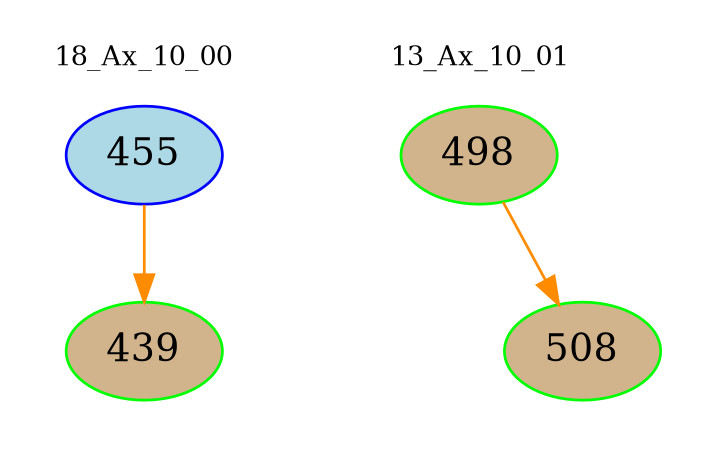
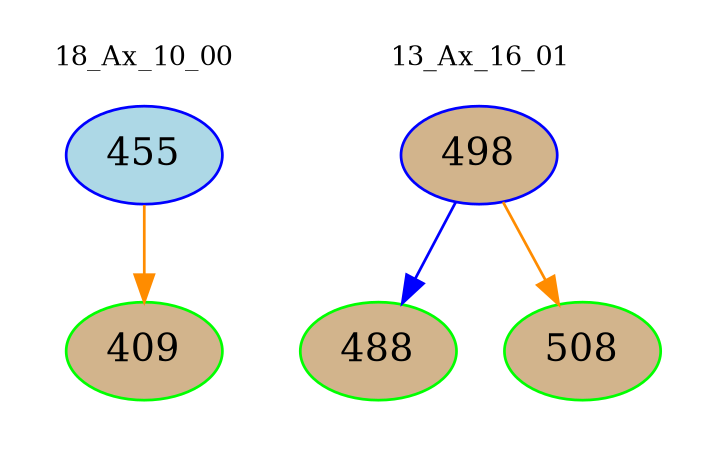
cluster "13_Ax_10_01": label "13_Ax_10_01" -> "13_Ax_16_01"
node "498": color green -> blue
node "439": label "439" -> "409"
node "488": added
